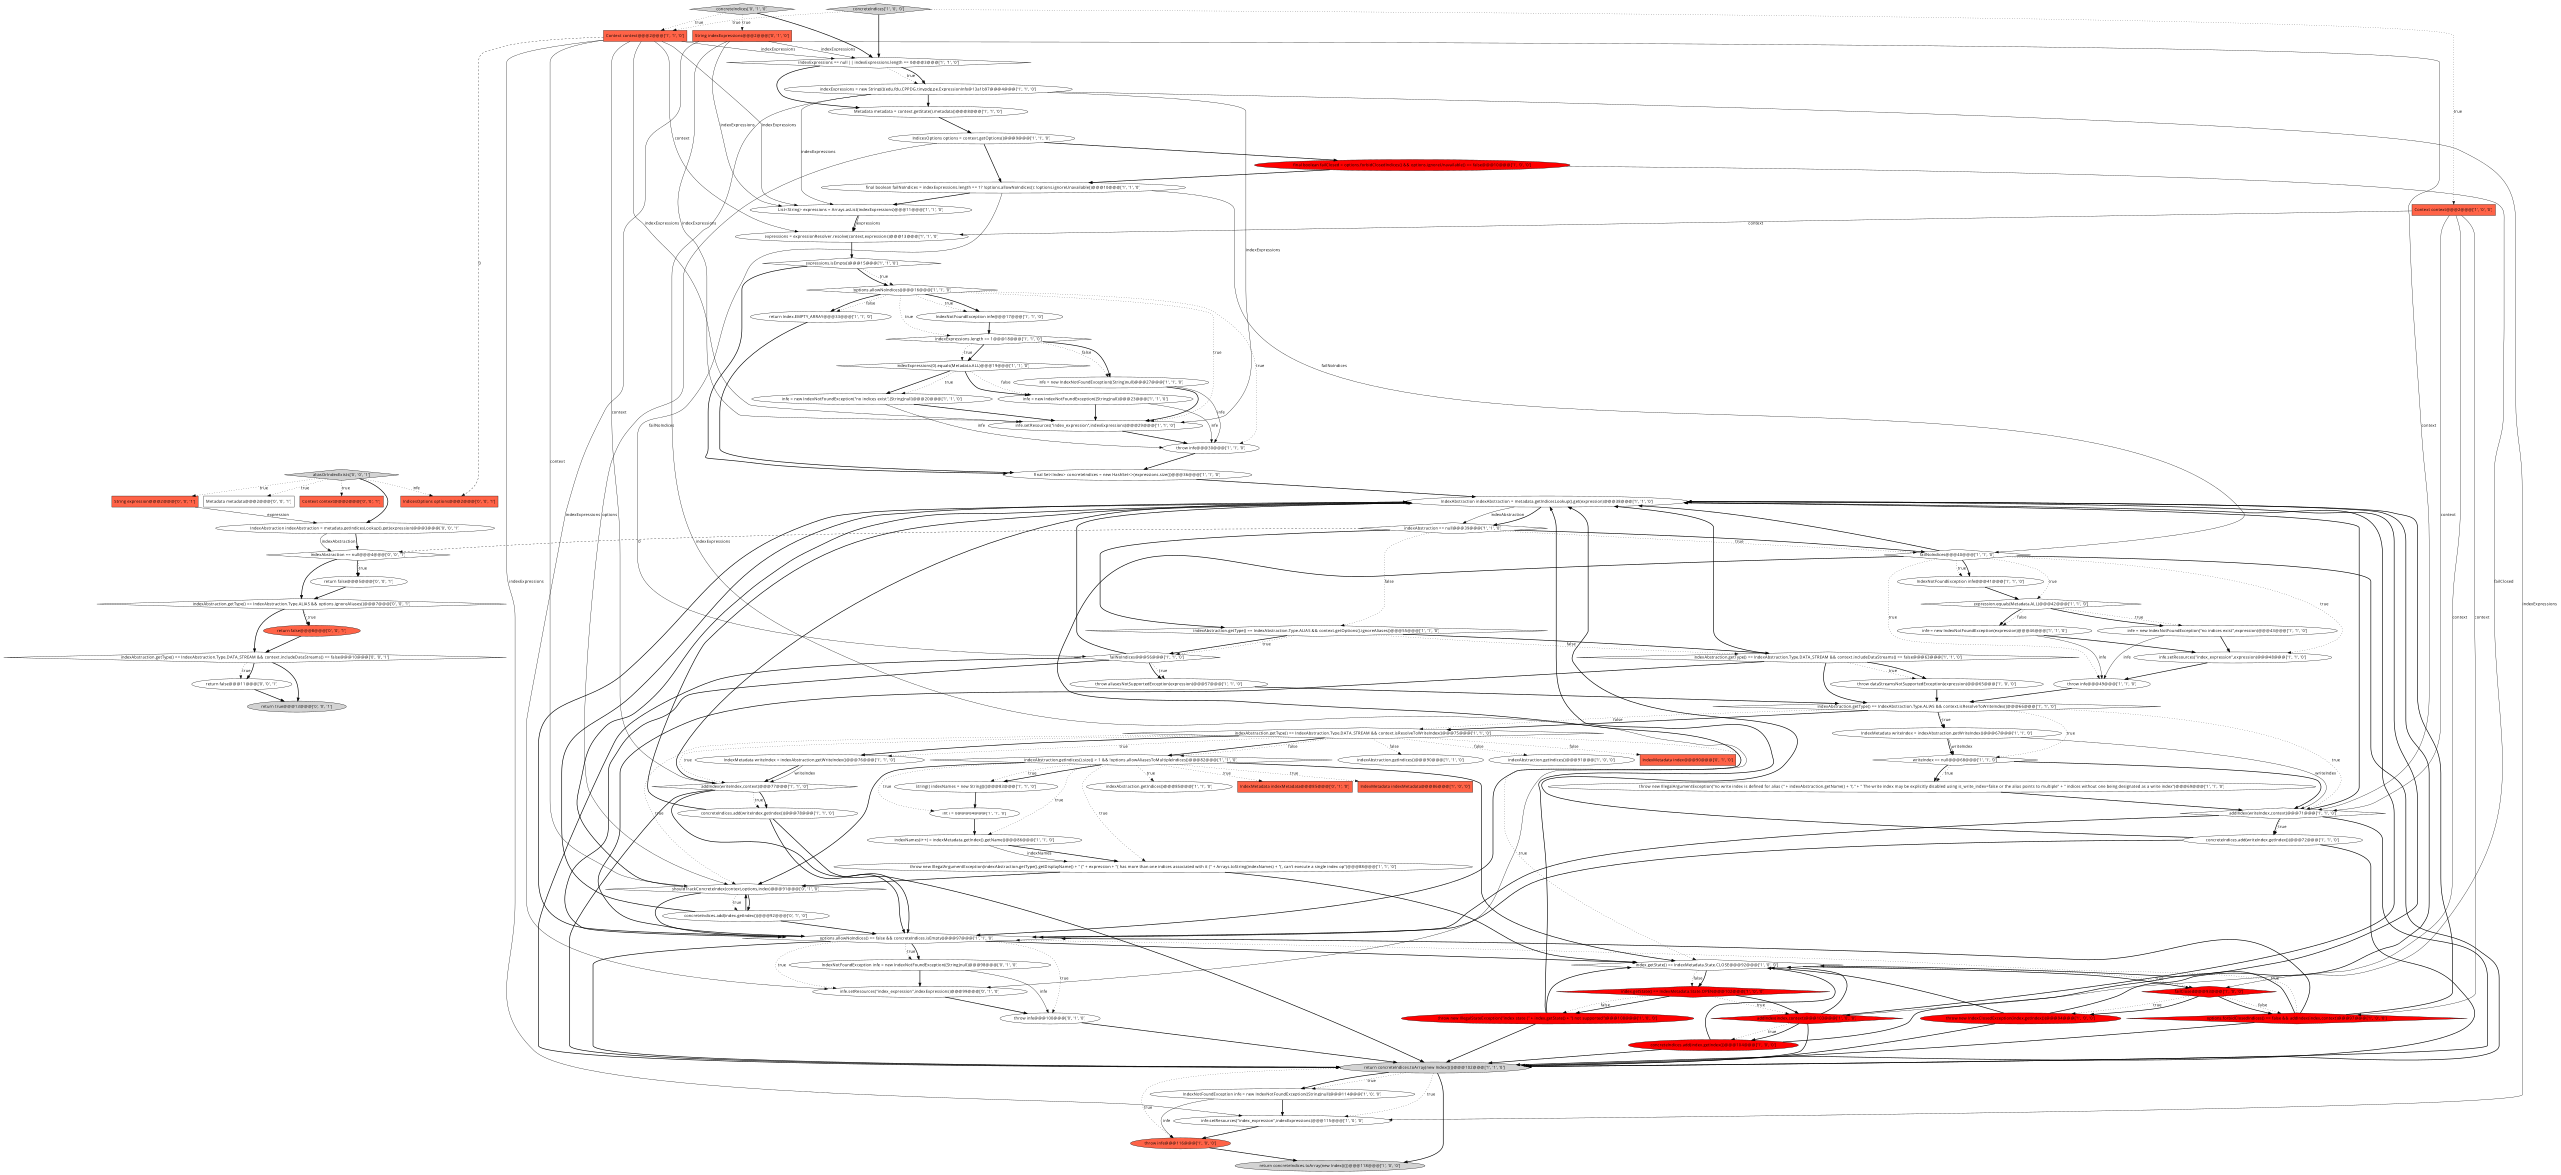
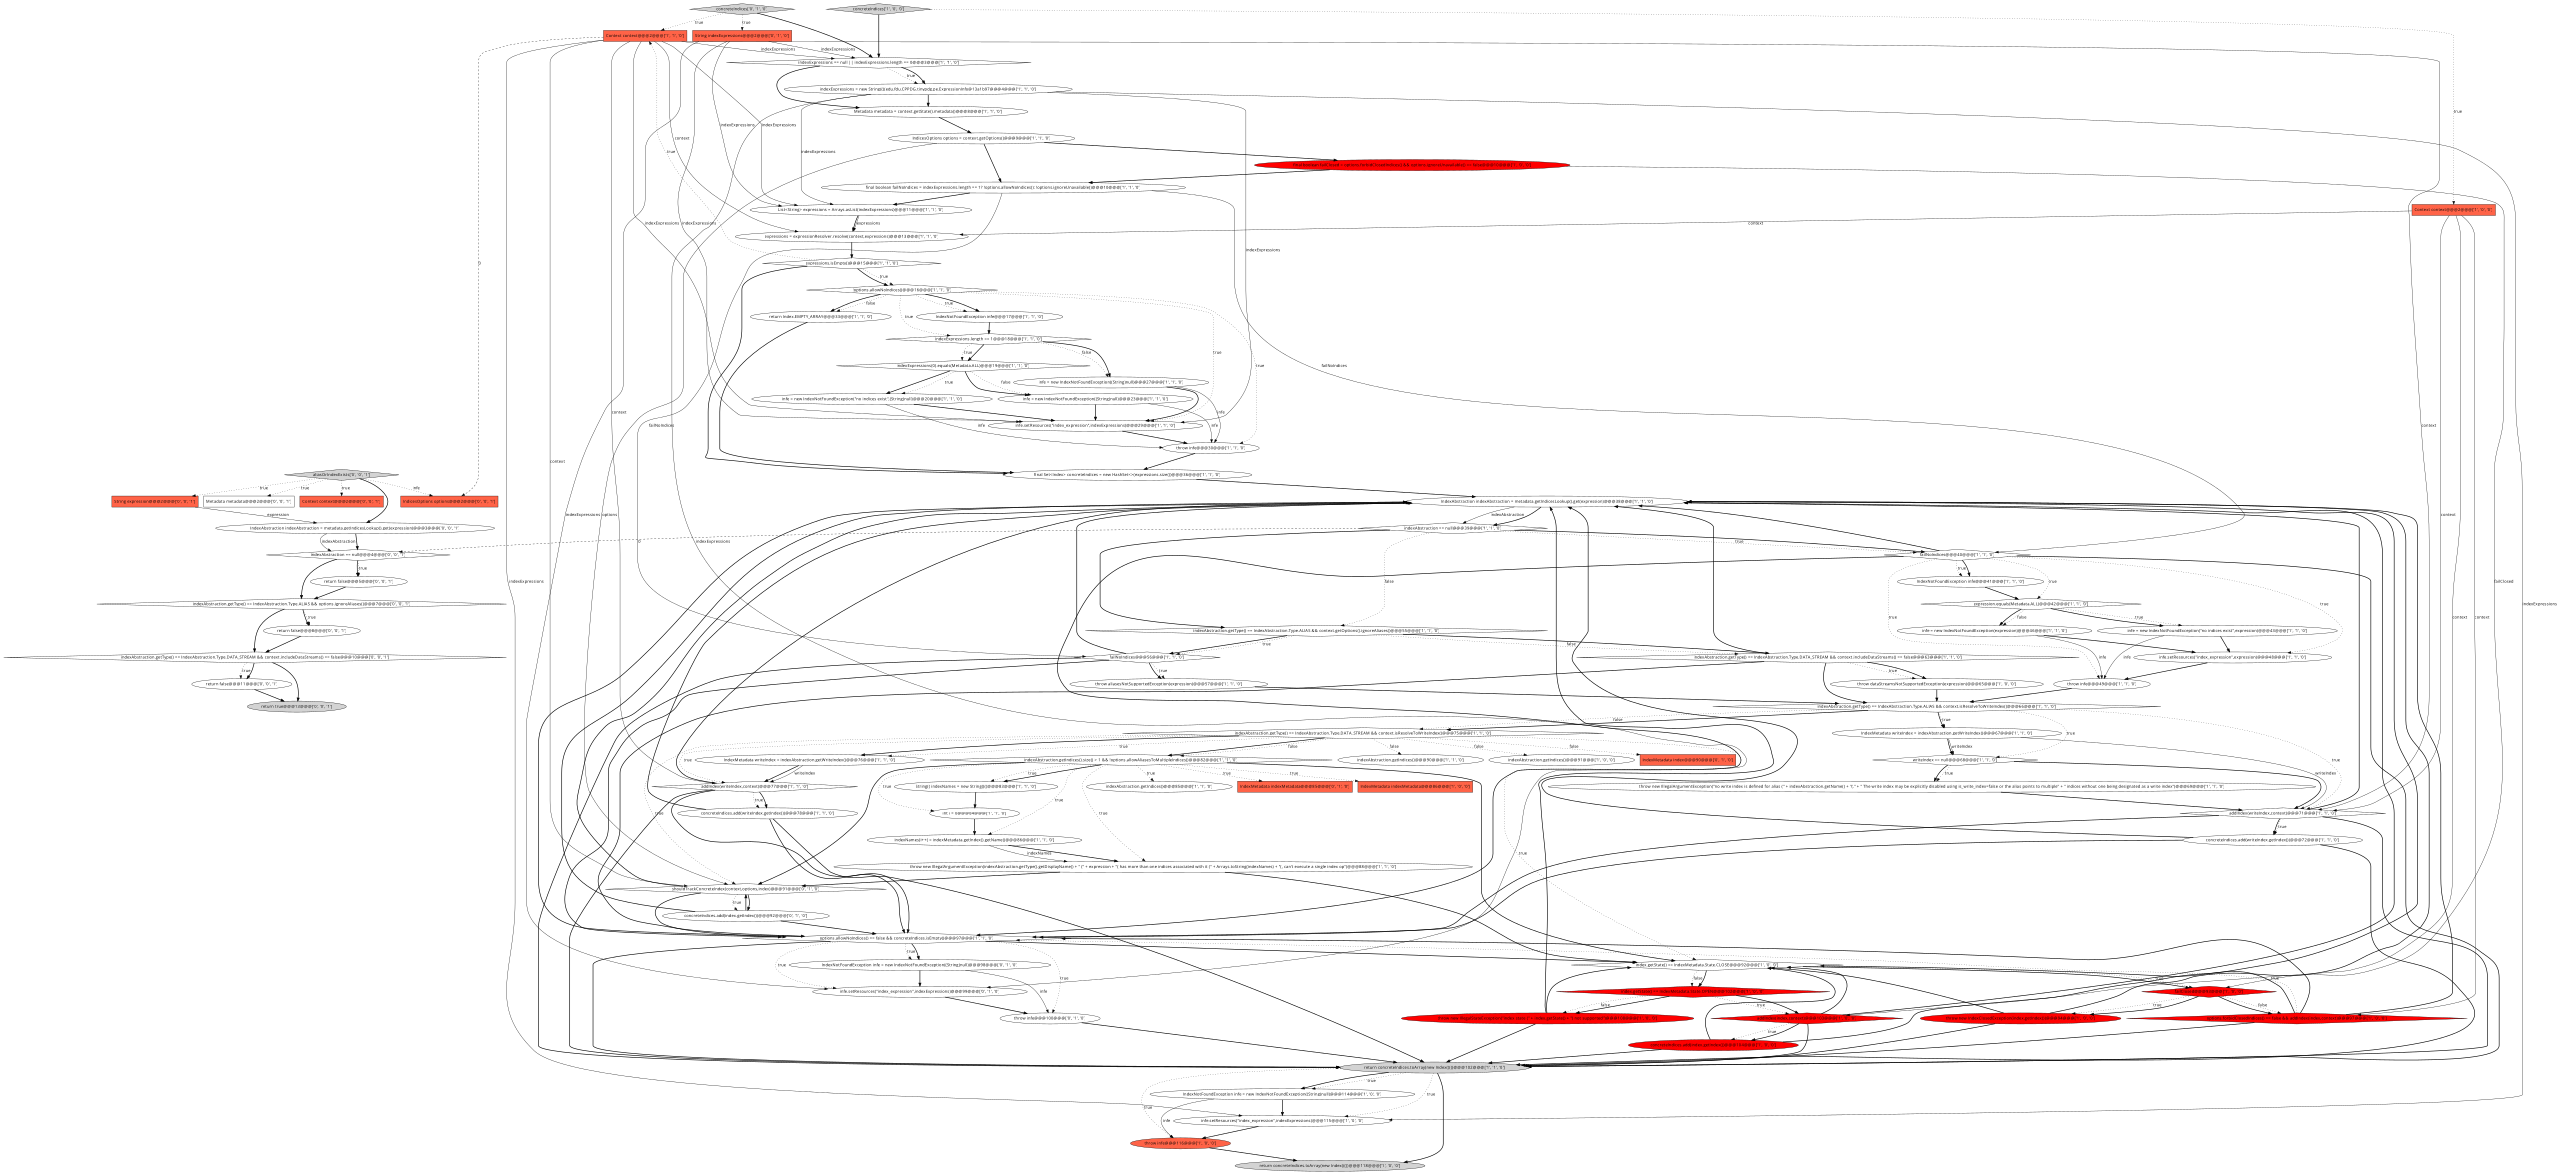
edge "concreteIndices['1', '0', '0']" -> "Context context@@@2@@@['1', '1', '0']": now "expressions.isEmpty()@@@15@@@['1', '1', '0']" -> "Context context@@@2@@@['1', '1', '0']"
node "return false@@@8@@@['0', '0', '1']": fillcolor tomato -> white
